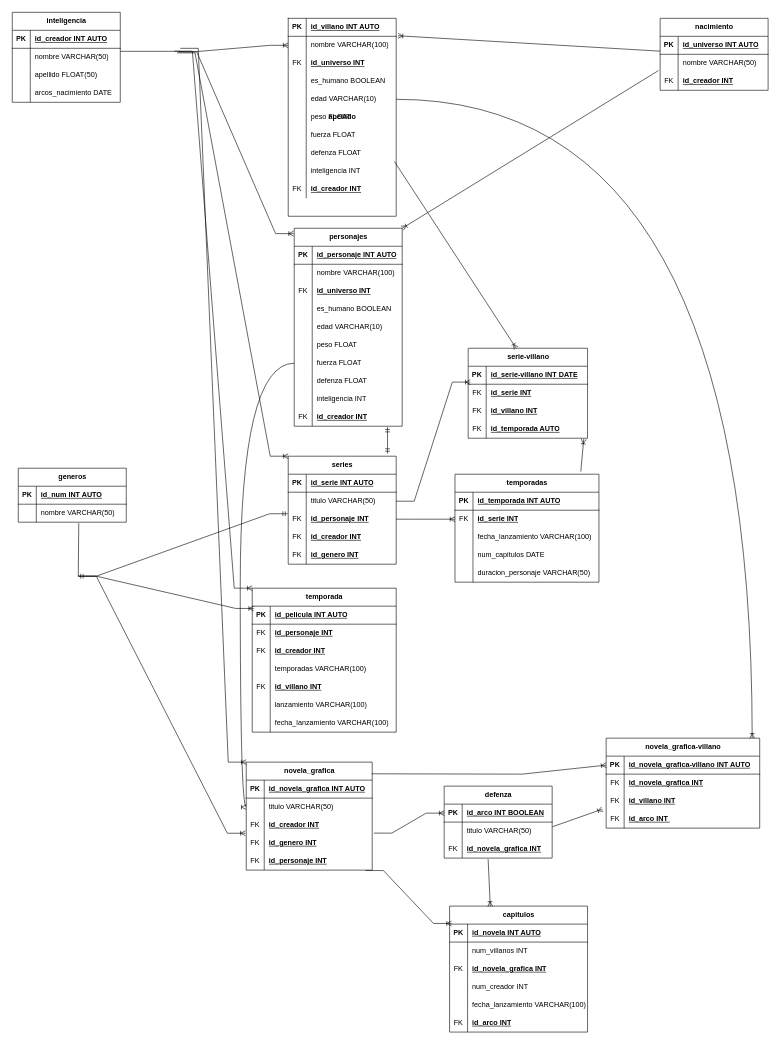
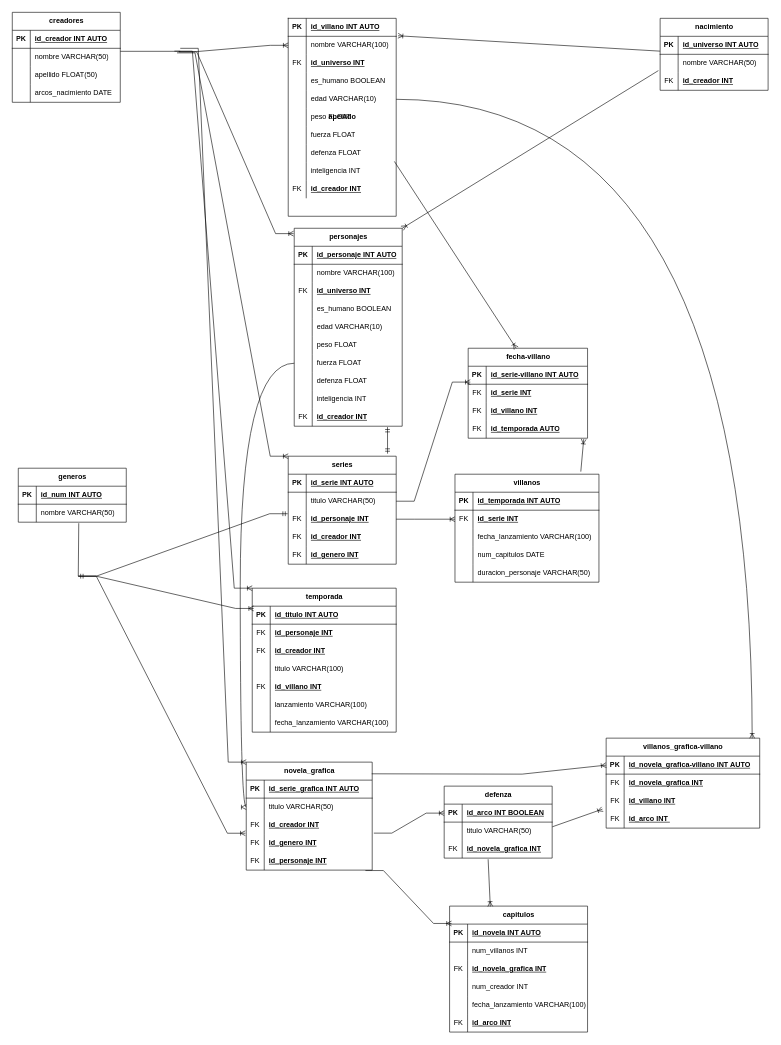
node "inteligencia": label "inteligencia" -> "creadores"
node "serie-villano": label "serie-villano" -> "fecha-villano"
node "id_serie-villano INT DATE": label "id_serie-villano INT DATE" -> "id_serie-villano INT AUTO"
node "temporadas": label "temporadas" -> "villanos"
node "id_pelicula INT AUTO": label "id_pelicula INT AUTO" -> "id_titulo INT AUTO"
node "temporadas VARCHAR(100)": label "temporadas VARCHAR(100)" -> "titulo VARCHAR(100)"
node "novela_grafica-villano": label "novela_grafica-villano" -> "villanos_grafica-villano"
node "id_novela_grafica INT AUTO": label "id_novela_grafica INT AUTO" -> "id_serie_grafica INT AUTO"
